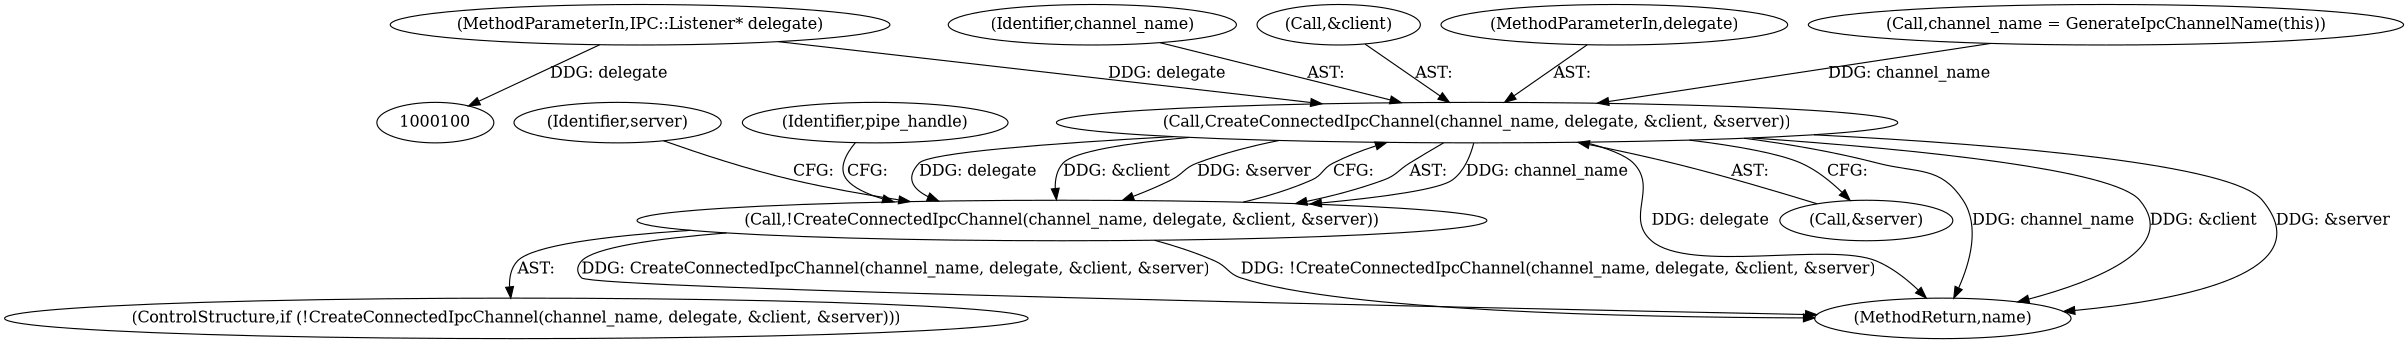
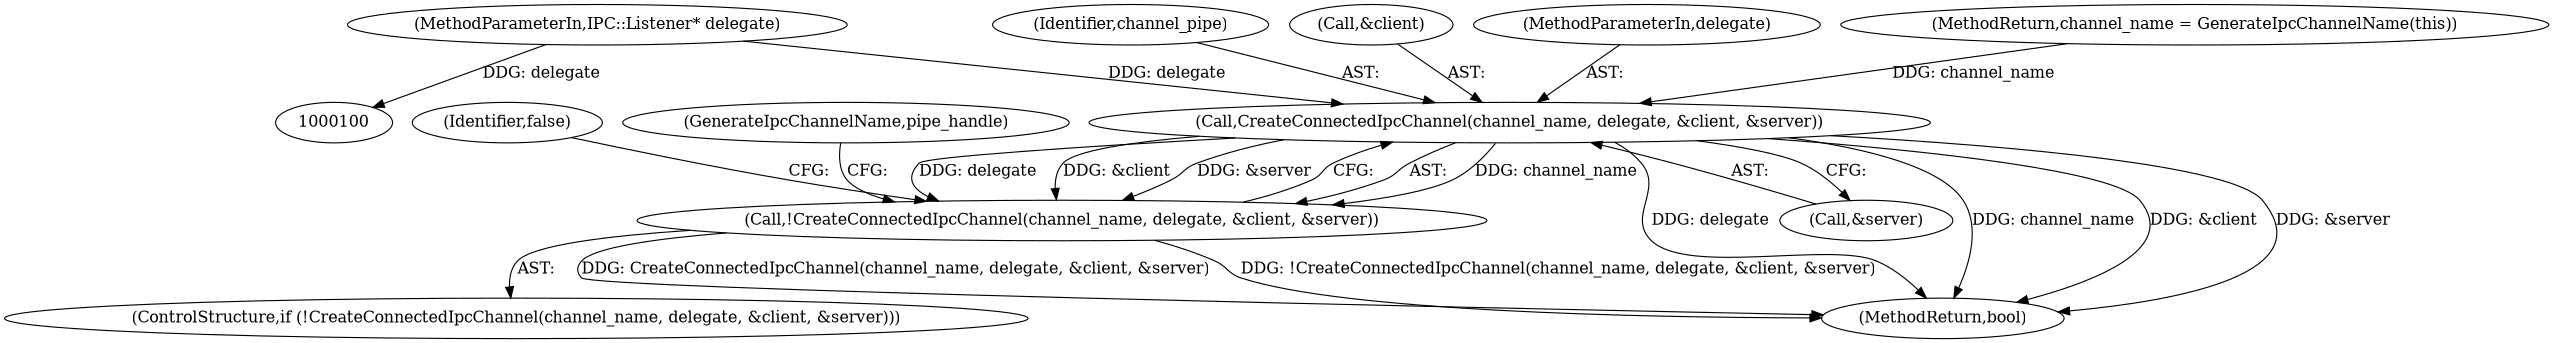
node "(Identifier,channel_name)": label "(Identifier,channel_name)" -> "(Identifier,channel_pipe)"
node "(Call,channel_name = GenerateIpcChannelName(this))": label "(Call,channel_name = GenerateIpcChannelName(this))" -> "(MethodReturn,channel_name = GenerateIpcChannelName(this))"
node "(Identifier,server)": label "(Identifier,server)" -> "(Identifier,false)"
node "(Identifier,pipe_handle)": label "(Identifier,pipe_handle)" -> "(GenerateIpcChannelName,pipe_handle)"
node "(MethodReturn,name)": label "(MethodReturn,name)" -> "(MethodReturn,bool)"
